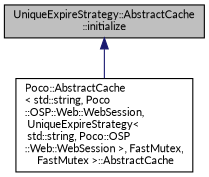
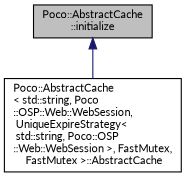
node "UniqueExpireStrategy::AbstractCache ::initialize": label "UniqueExpireStrategy::AbstractCache ::initialize" -> "Poco::AbstractCache ::initialize"
